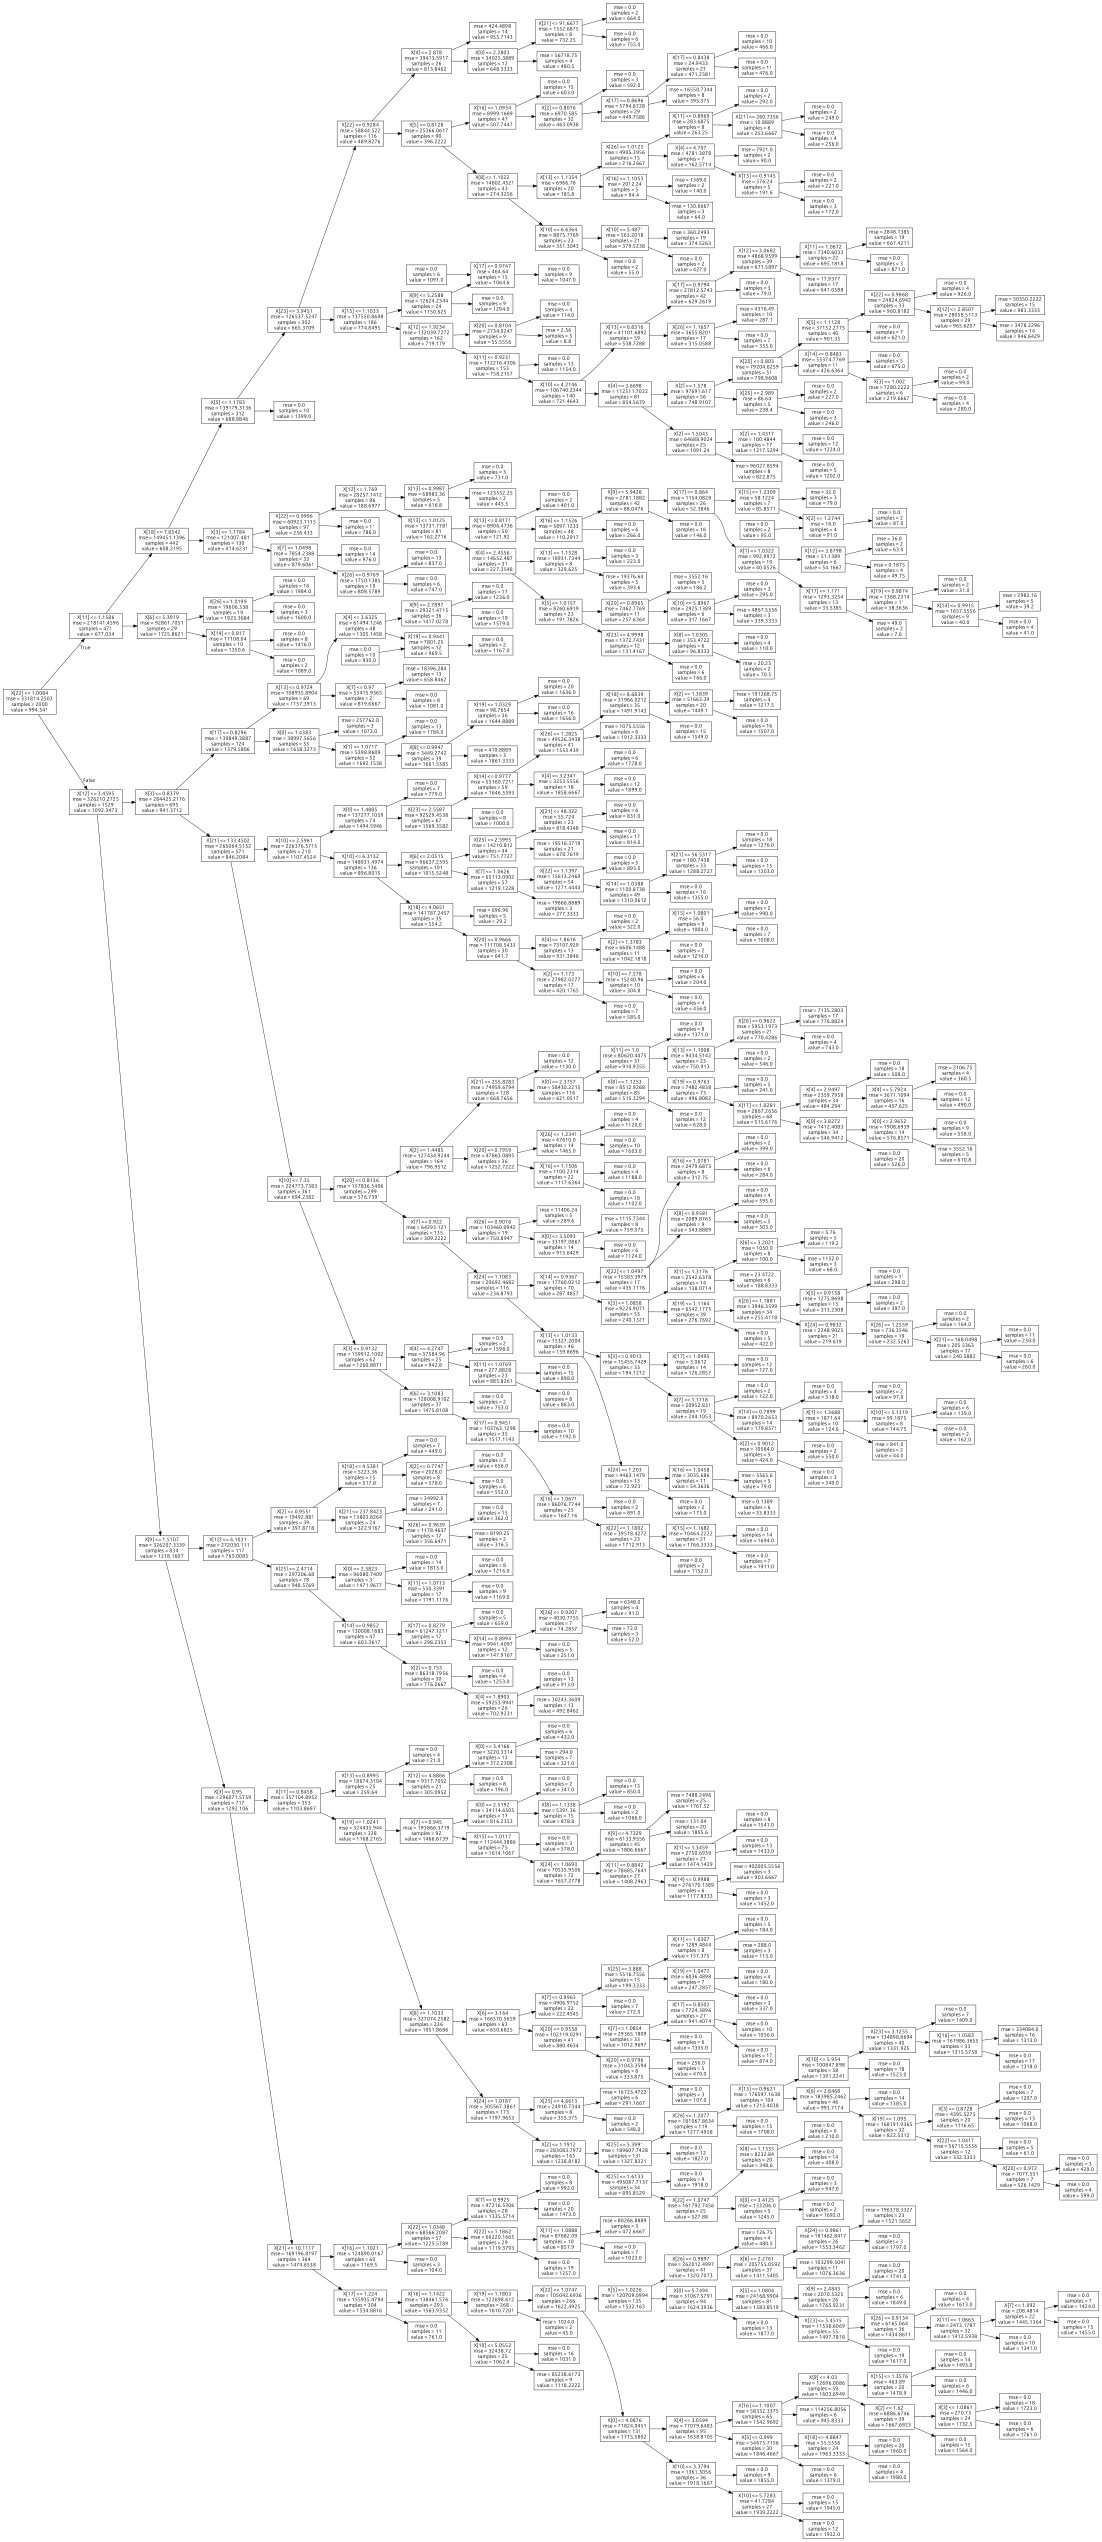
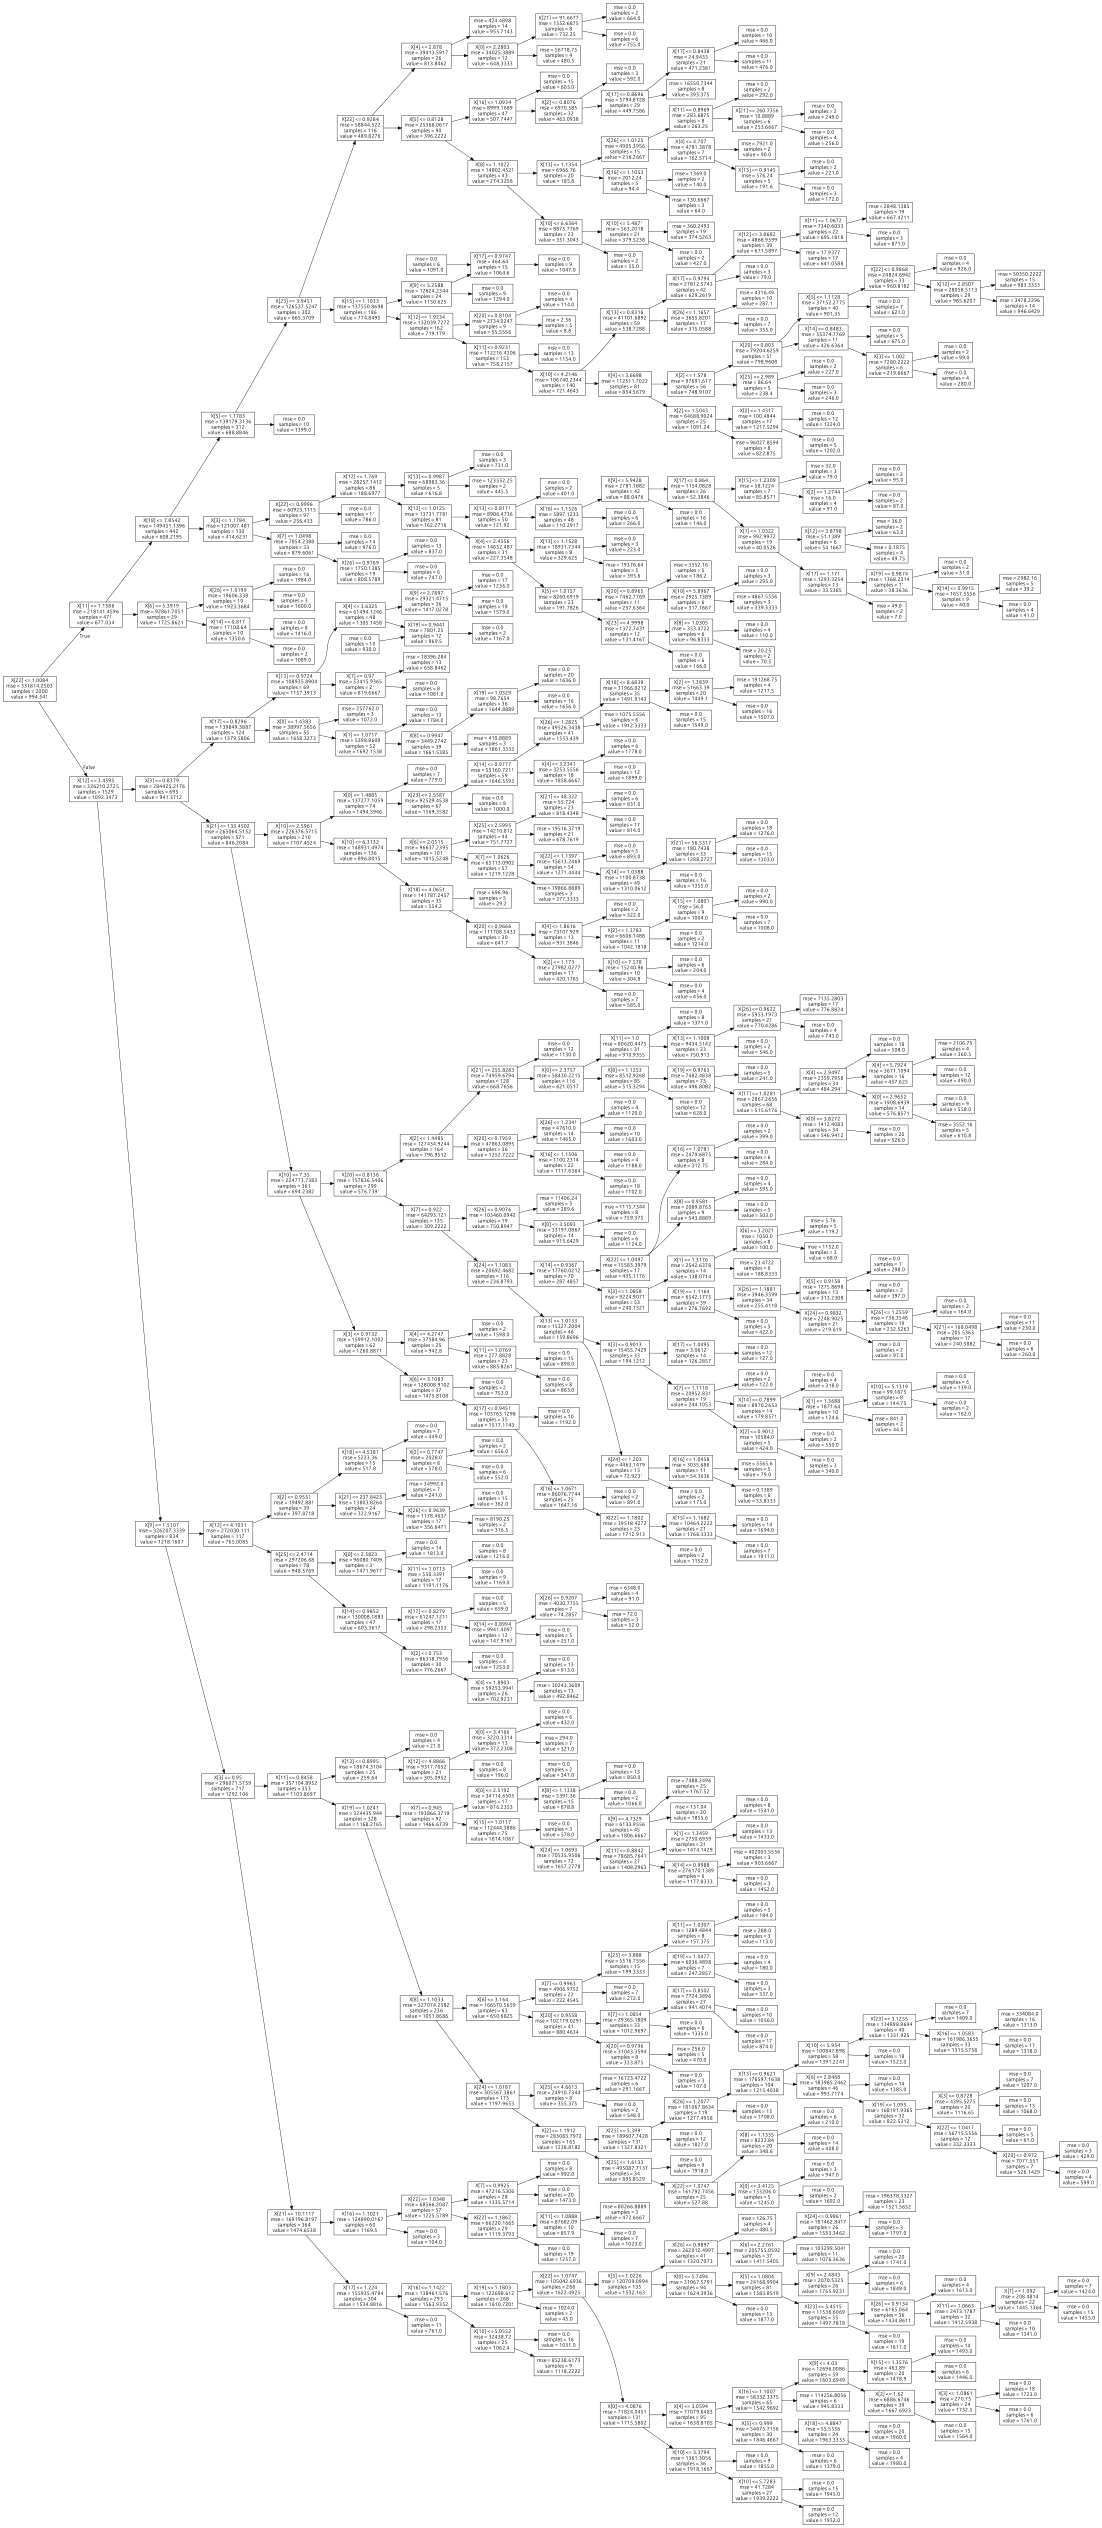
edge "mse = 0.0 samples = 2 value = 95.0" -> "X[2] <= 1.2744 mse = 16.0 samples = 4 value = 91.0": reversed
edge "X[0] <= 3.8272 mse = 1412.4083 samples = 34 value = 546.9412" -> "X[0] <= 2.9652 mse = 1908.6939 samples = 14 value = 576.8571": now "X[4] <= 2.9497 mse = 2359.7958 samples = 34 value = 484.2941" -> "X[0] <= 2.9652 mse = 1908.6939 samples = 14 value = 576.8571"
edge "mse = 0.0 samples = 4 value = 318.0" -> "mse = 0.0 samples = 2 value = 97.0": now "X[24] <= 0.9832 mse = 2248.9025 samples = 21 value = 219.619" -> "mse = 0.0 samples = 2 value = 97.0"
